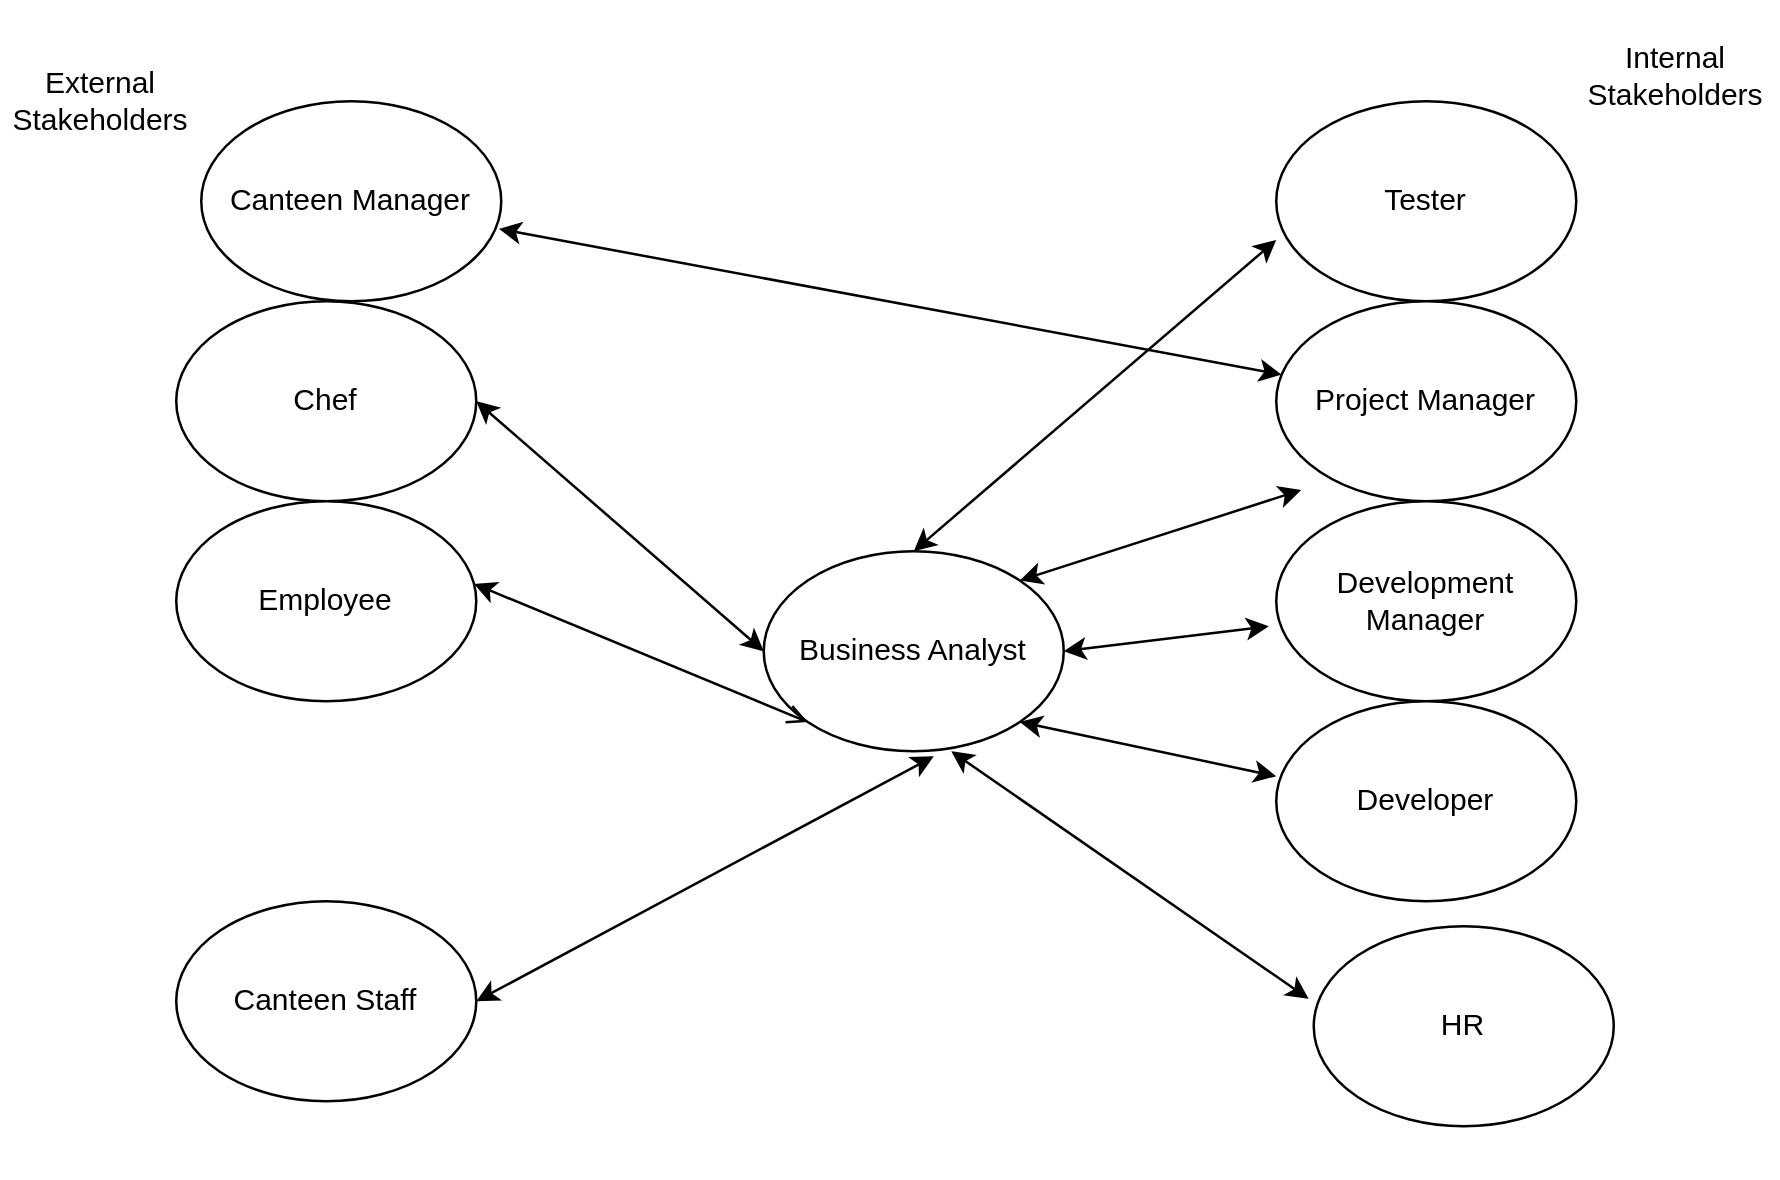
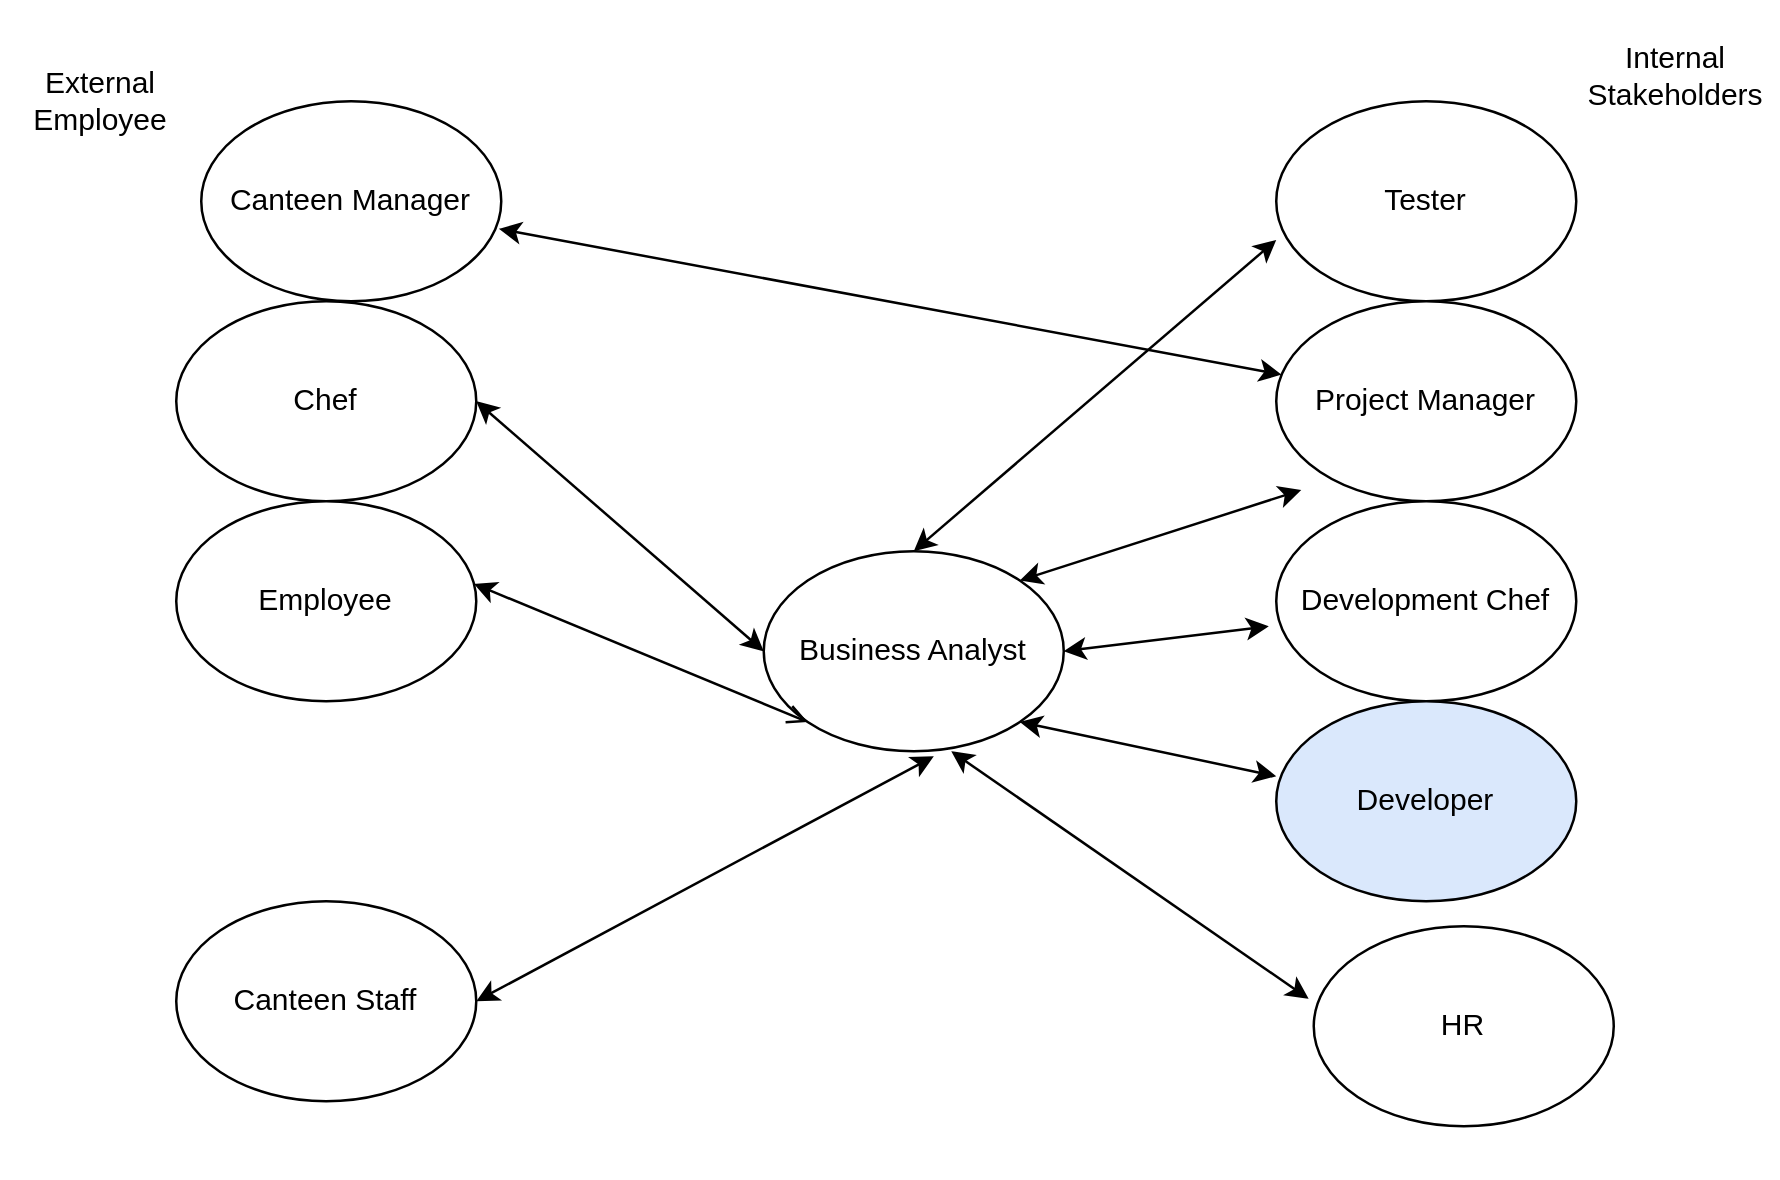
node "External Stakeholders": label "External Stakeholders" -> "External Employee"
node "Development Manager": label "Development Manager" -> "Development Chef"
node "Developer": fillcolor #ffffff -> #dae8fc
